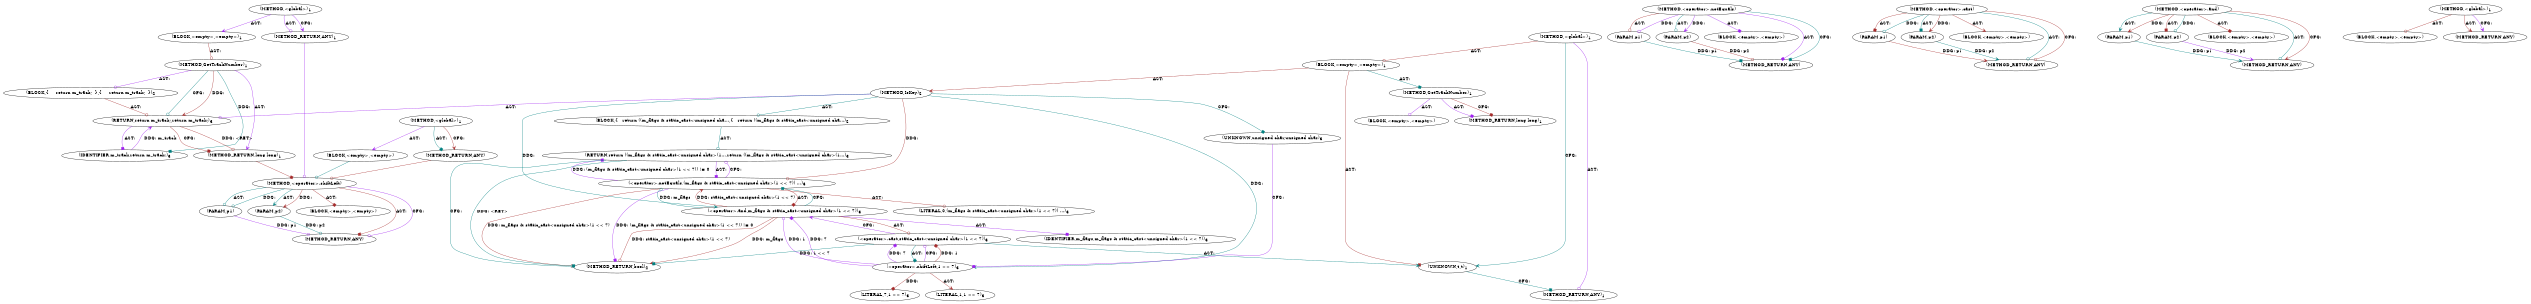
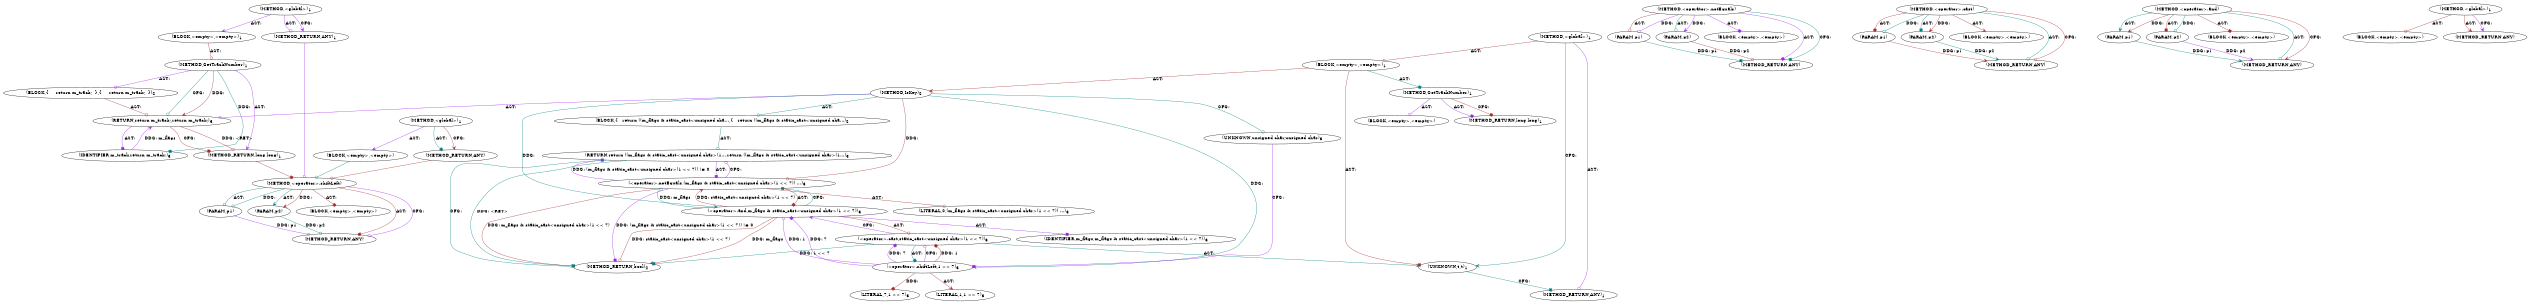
edge "(METHOD,IsKey)" -> "(UNKNOWN,unsigned char,unsigned char)": arrowhead box -> odot
edge "(IDENTIFIER,m_track,return m_track;)" -> "(RETURN,return m_track;,return m_track;)": label "DDG: m_track" -> "DDG: m_flags"
